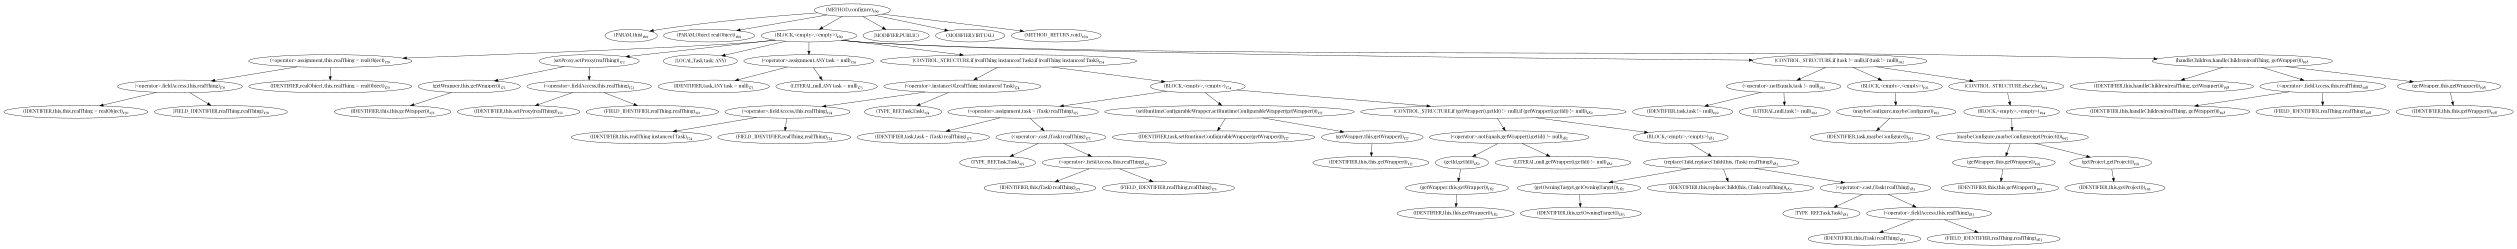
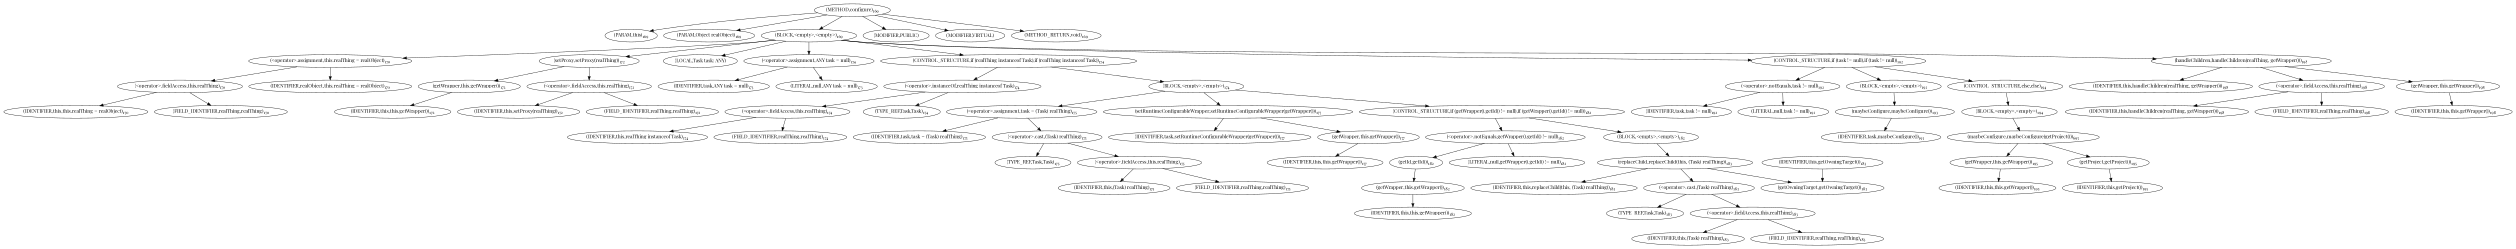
edge "(getOwningTarget,getOwningTarget())" -> "(IDENTIFIER,this,getOwningTarget())": reversed
